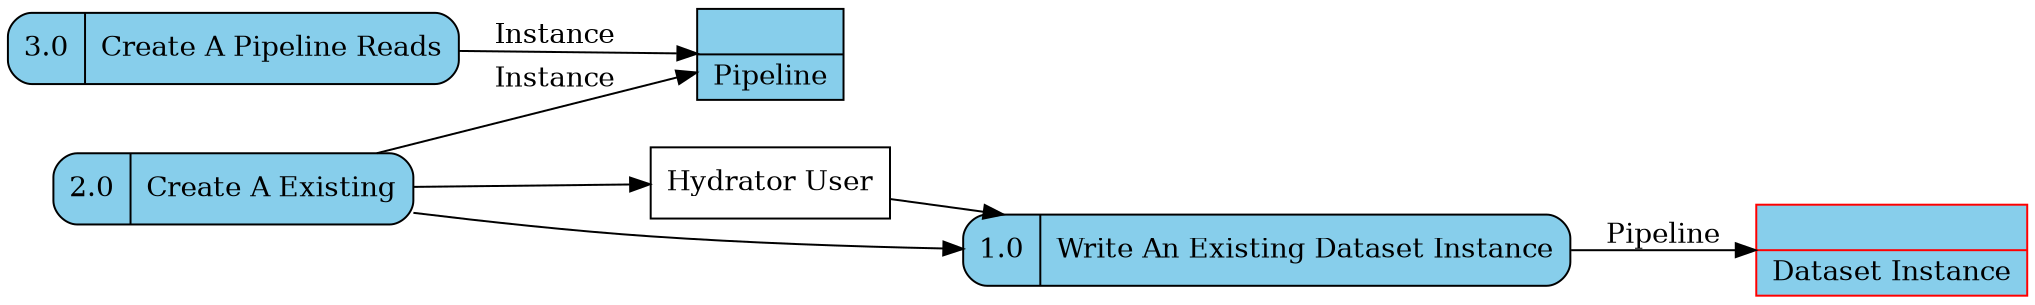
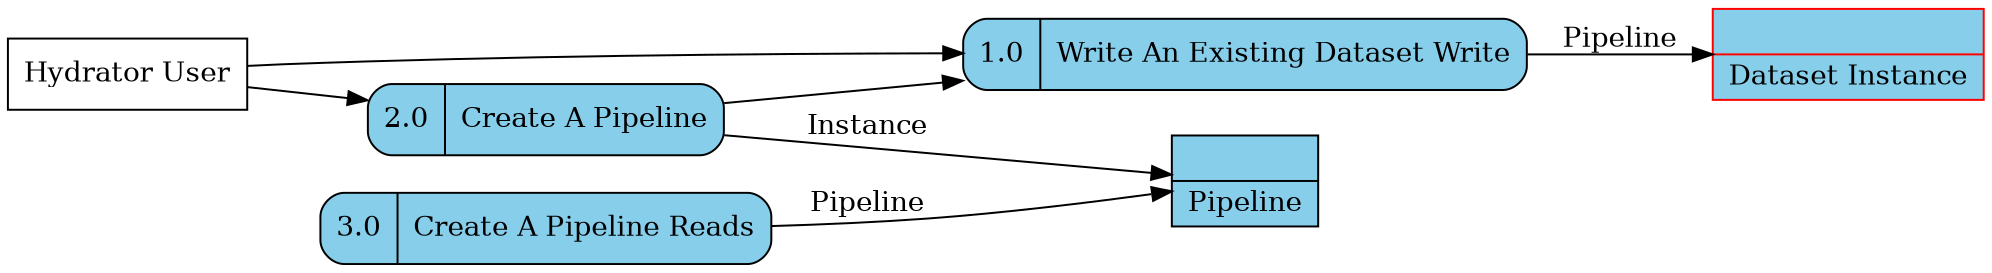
edge "3.0" -> "Pipeline": label "Instance" -> "Pipeline"
edge "2.0" -> "Hydrator User": reversed
node "2.0": text "Create A Existing" -> "Create A Pipeline"
node "1.0": text "Write An Existing Dataset Instance" -> "Write An Existing Dataset Write"
